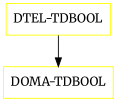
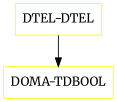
node "DTEL-TDBOOL": label "DTEL-TDBOOL" -> "DTEL-DTEL"
